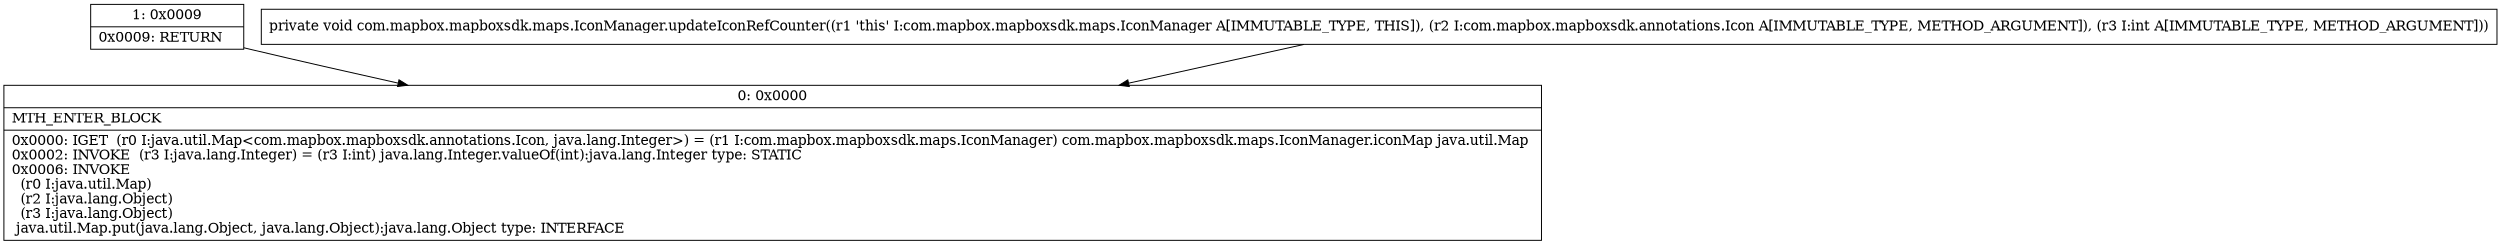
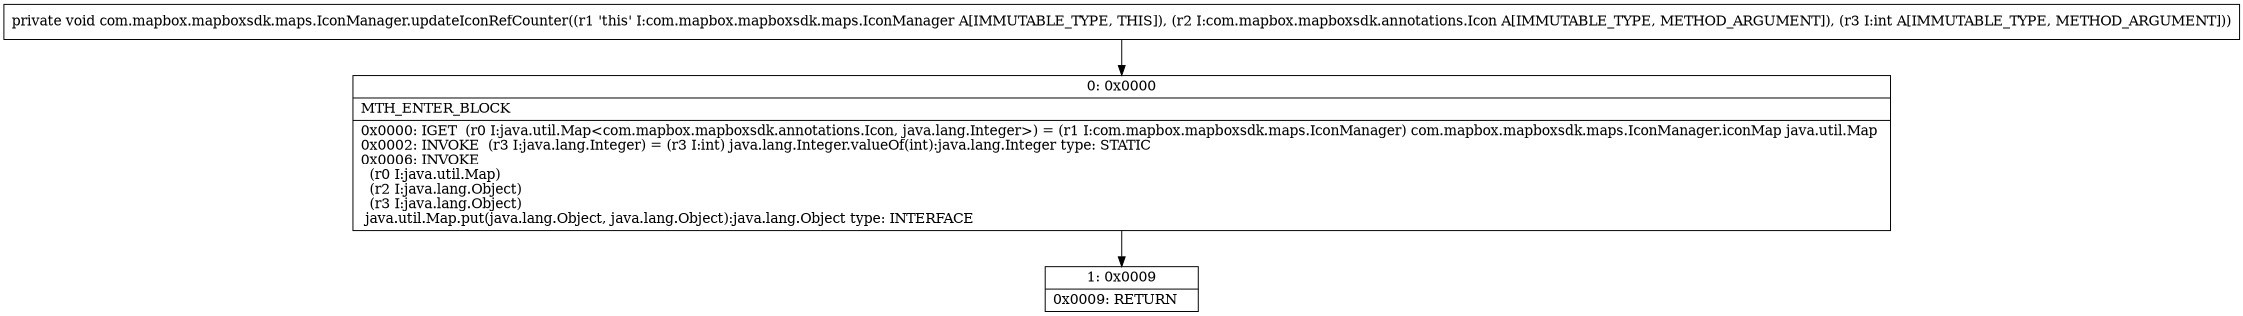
edge "1: 0x0009" -> "0: 0x0000": reversed
